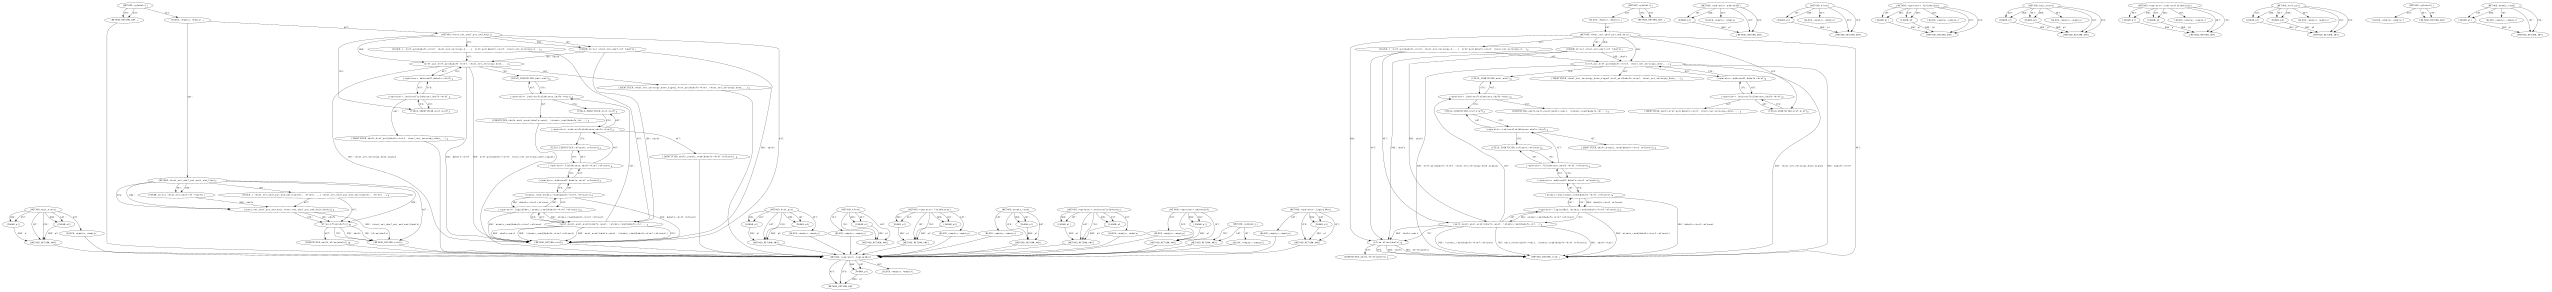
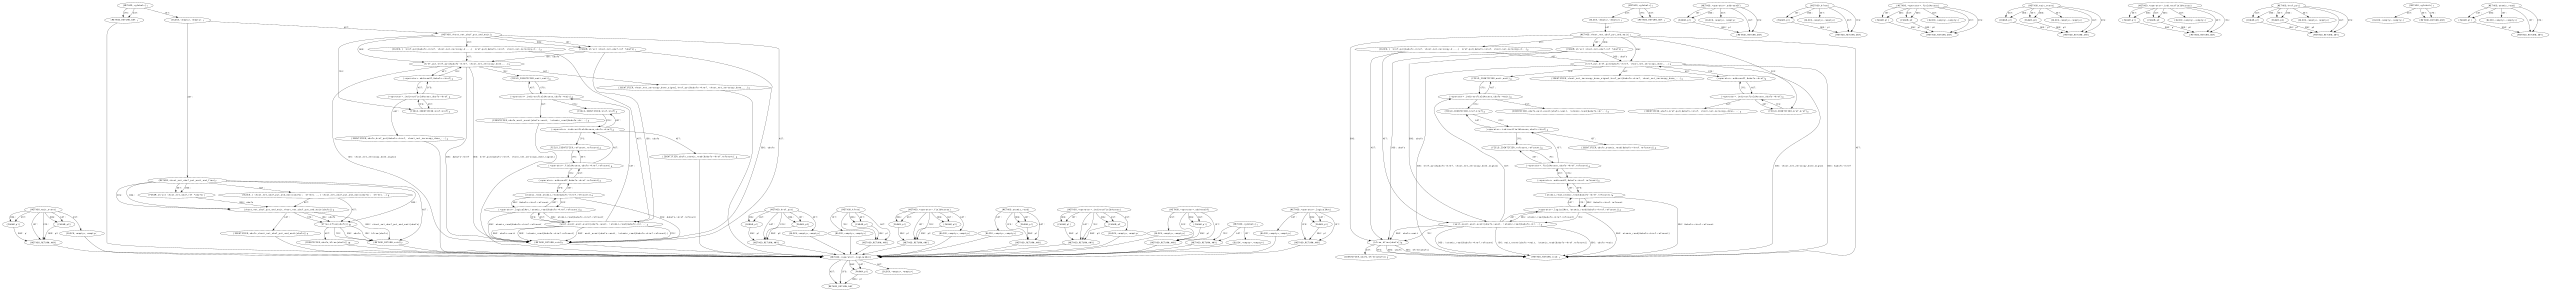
node "(IDENTIFIER,ubufs,vhost_net_ubuf_put_and_wait(ubufs))": added
